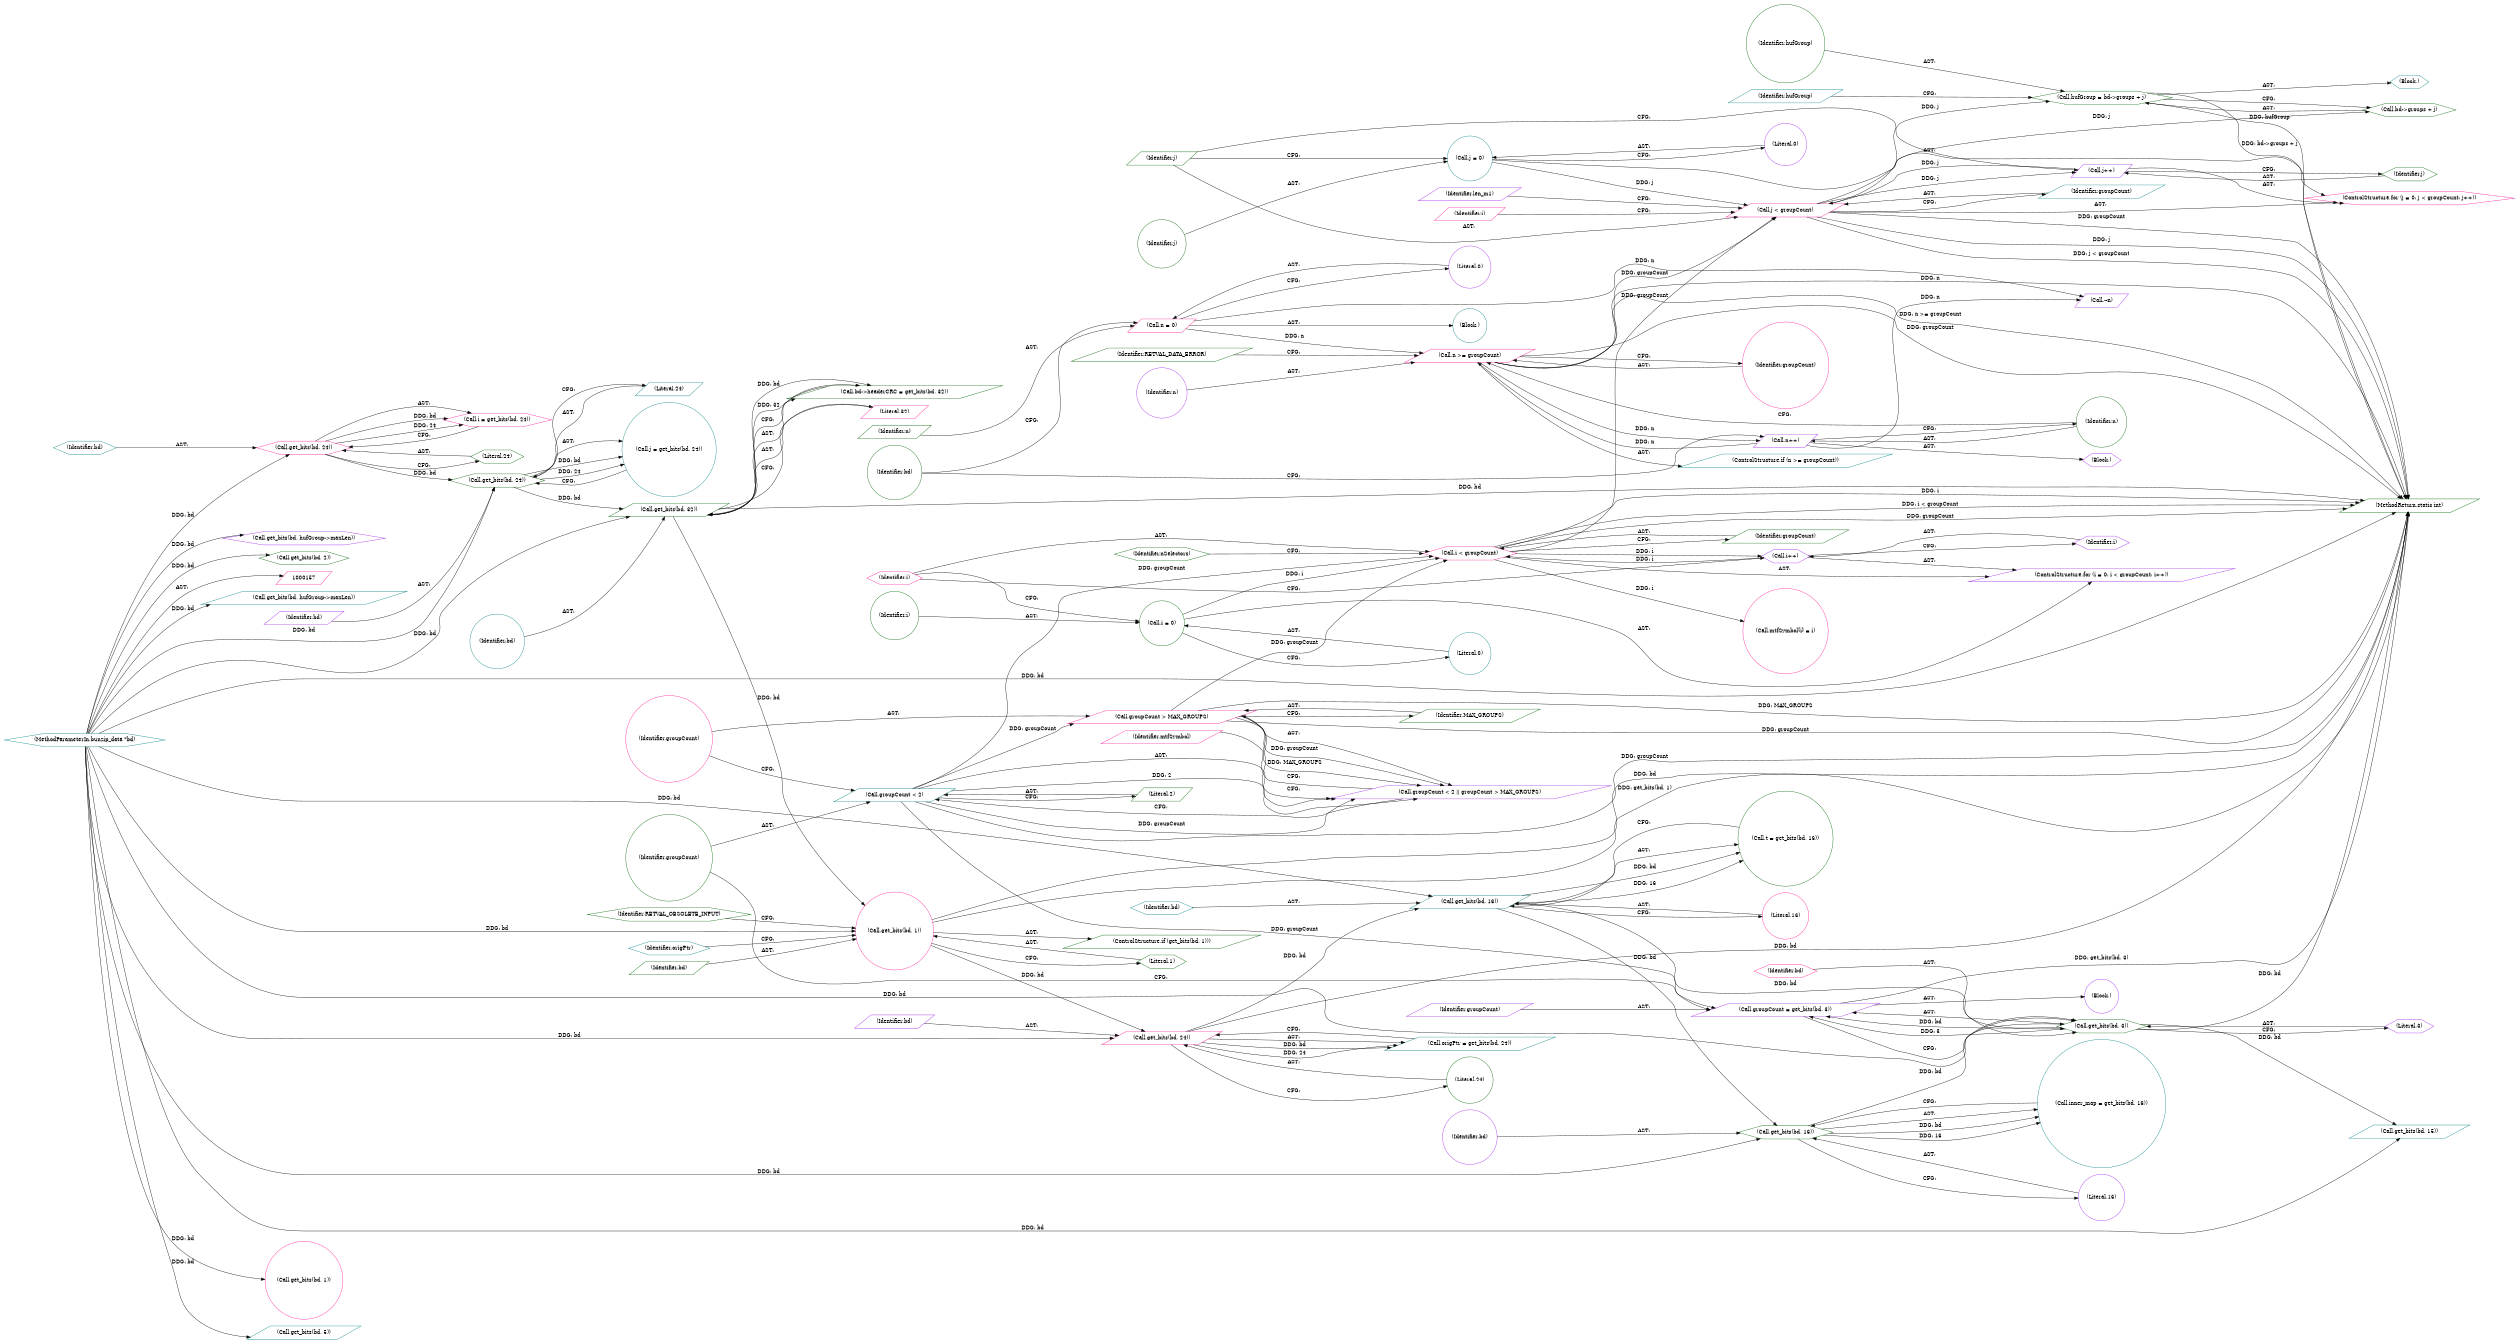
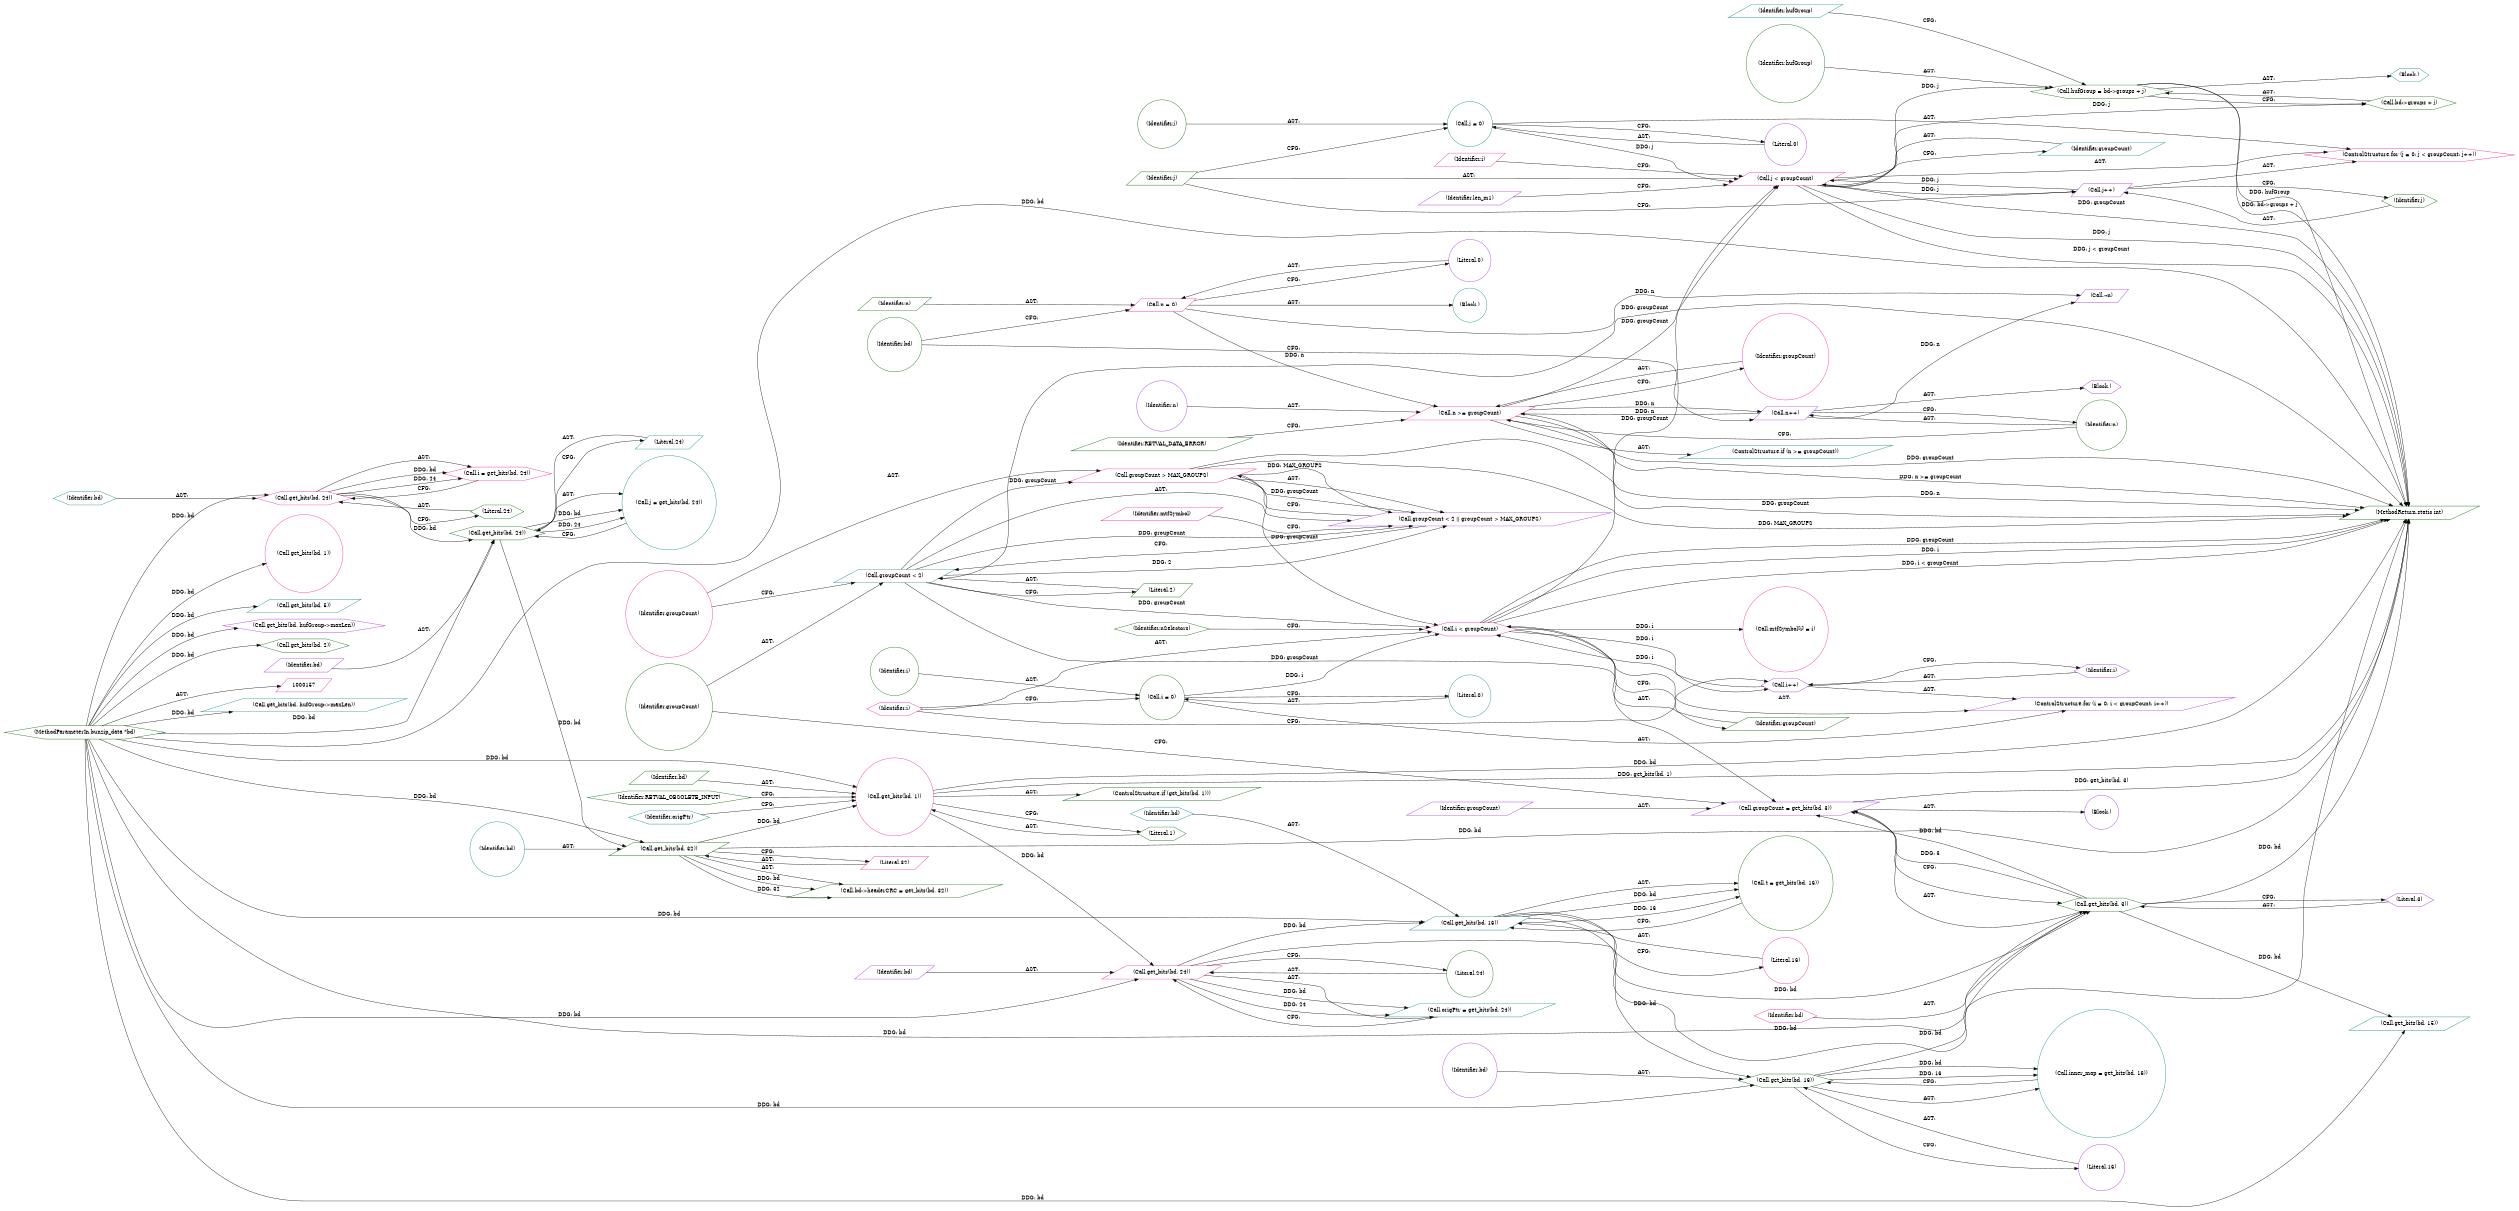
edge "(Call,bd->headerCRC = get_bits(bd, 32))" -> "(Call,get_bits(bd, 32))": removed, label "CFG:"
node "(Identifier,MAX_GROUPS)": removed
node "(MethodParameterIn,bunzip_data *bd)": color teal -> darkgreen
